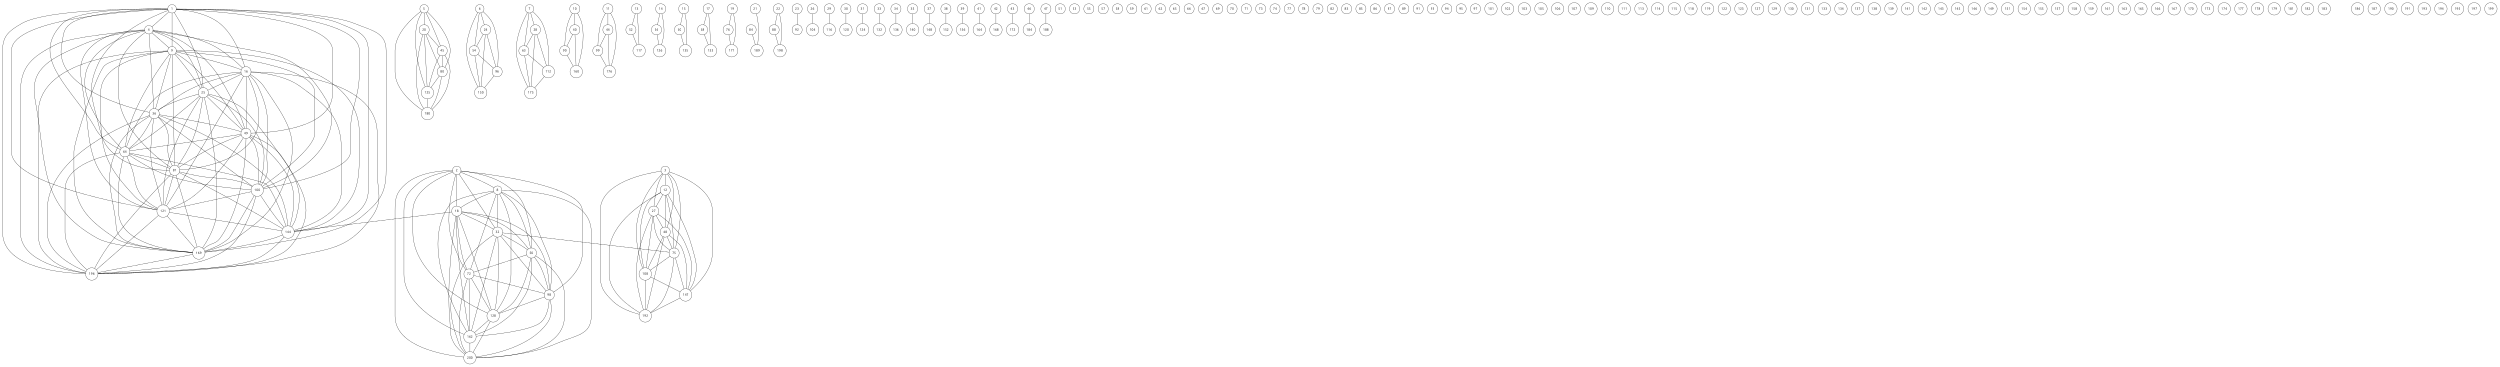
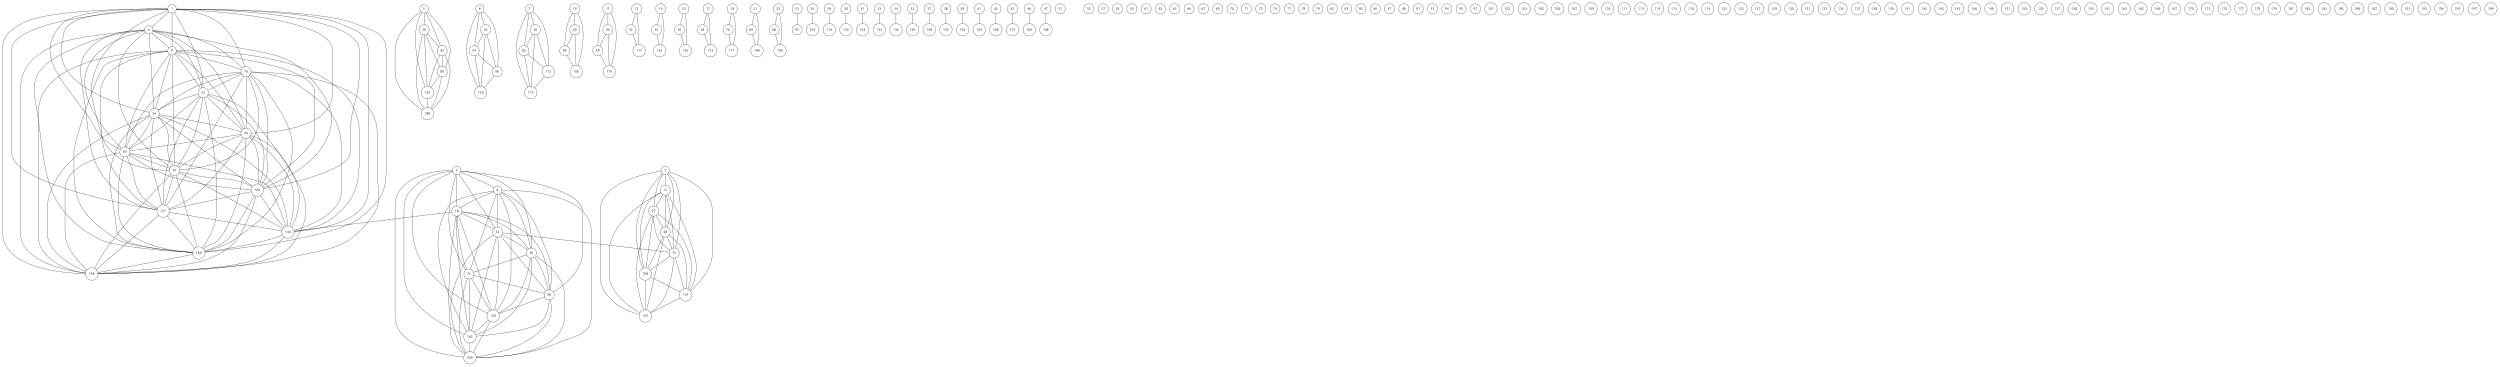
node "53": removed
node "185": added
edge "21" -- "84": added
